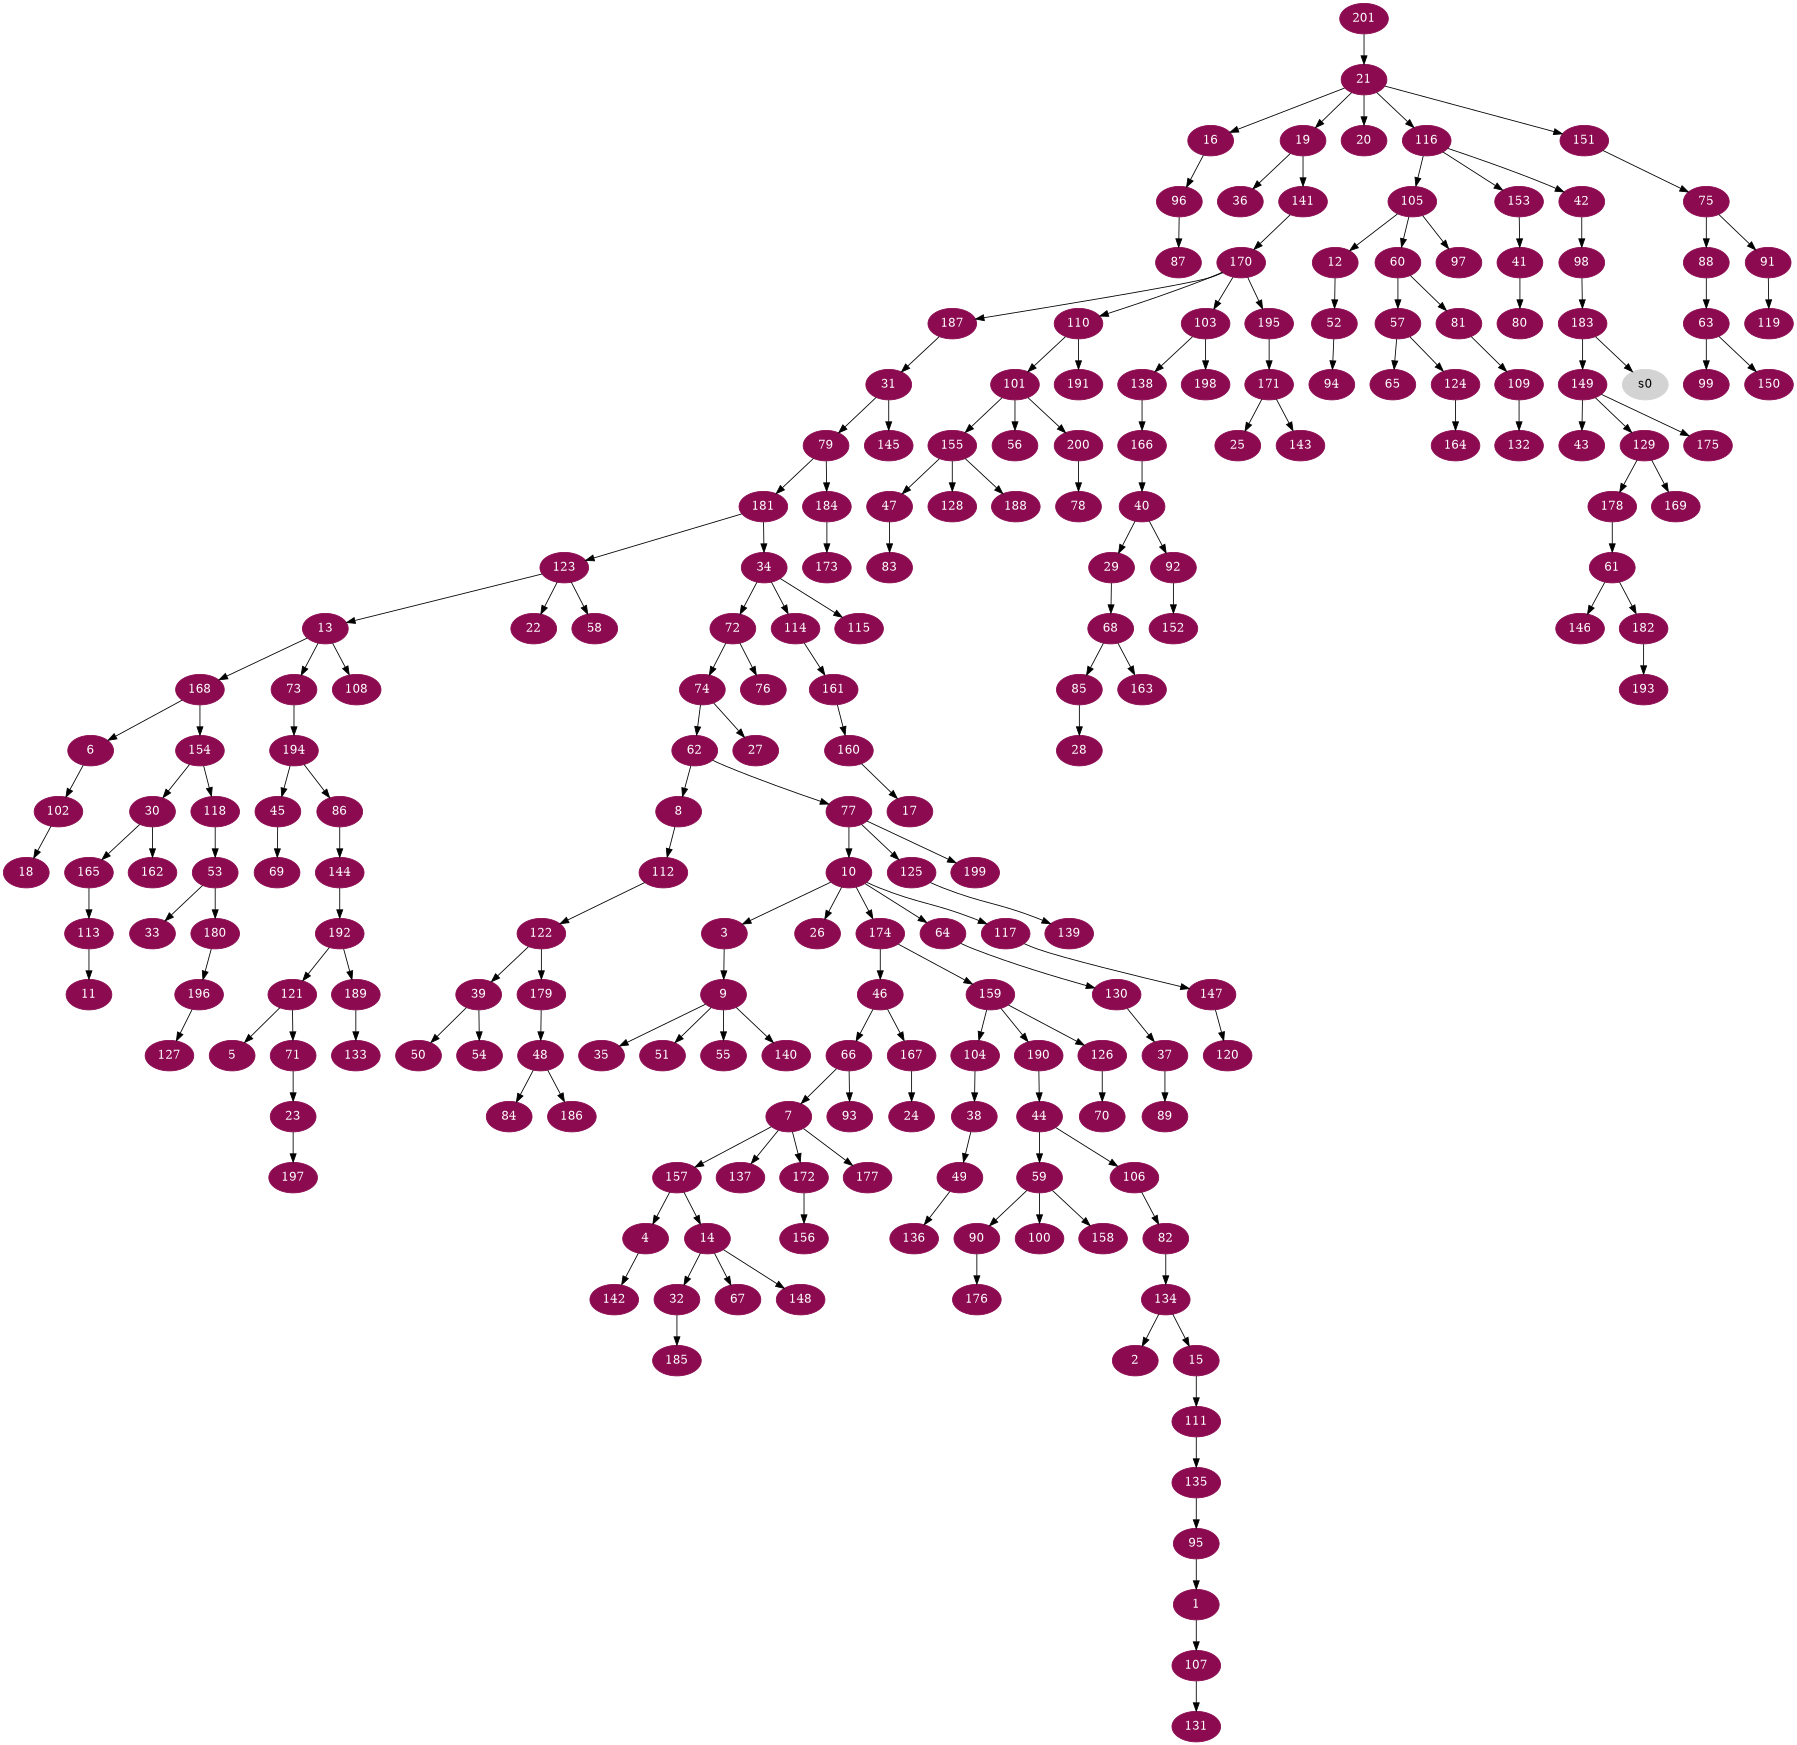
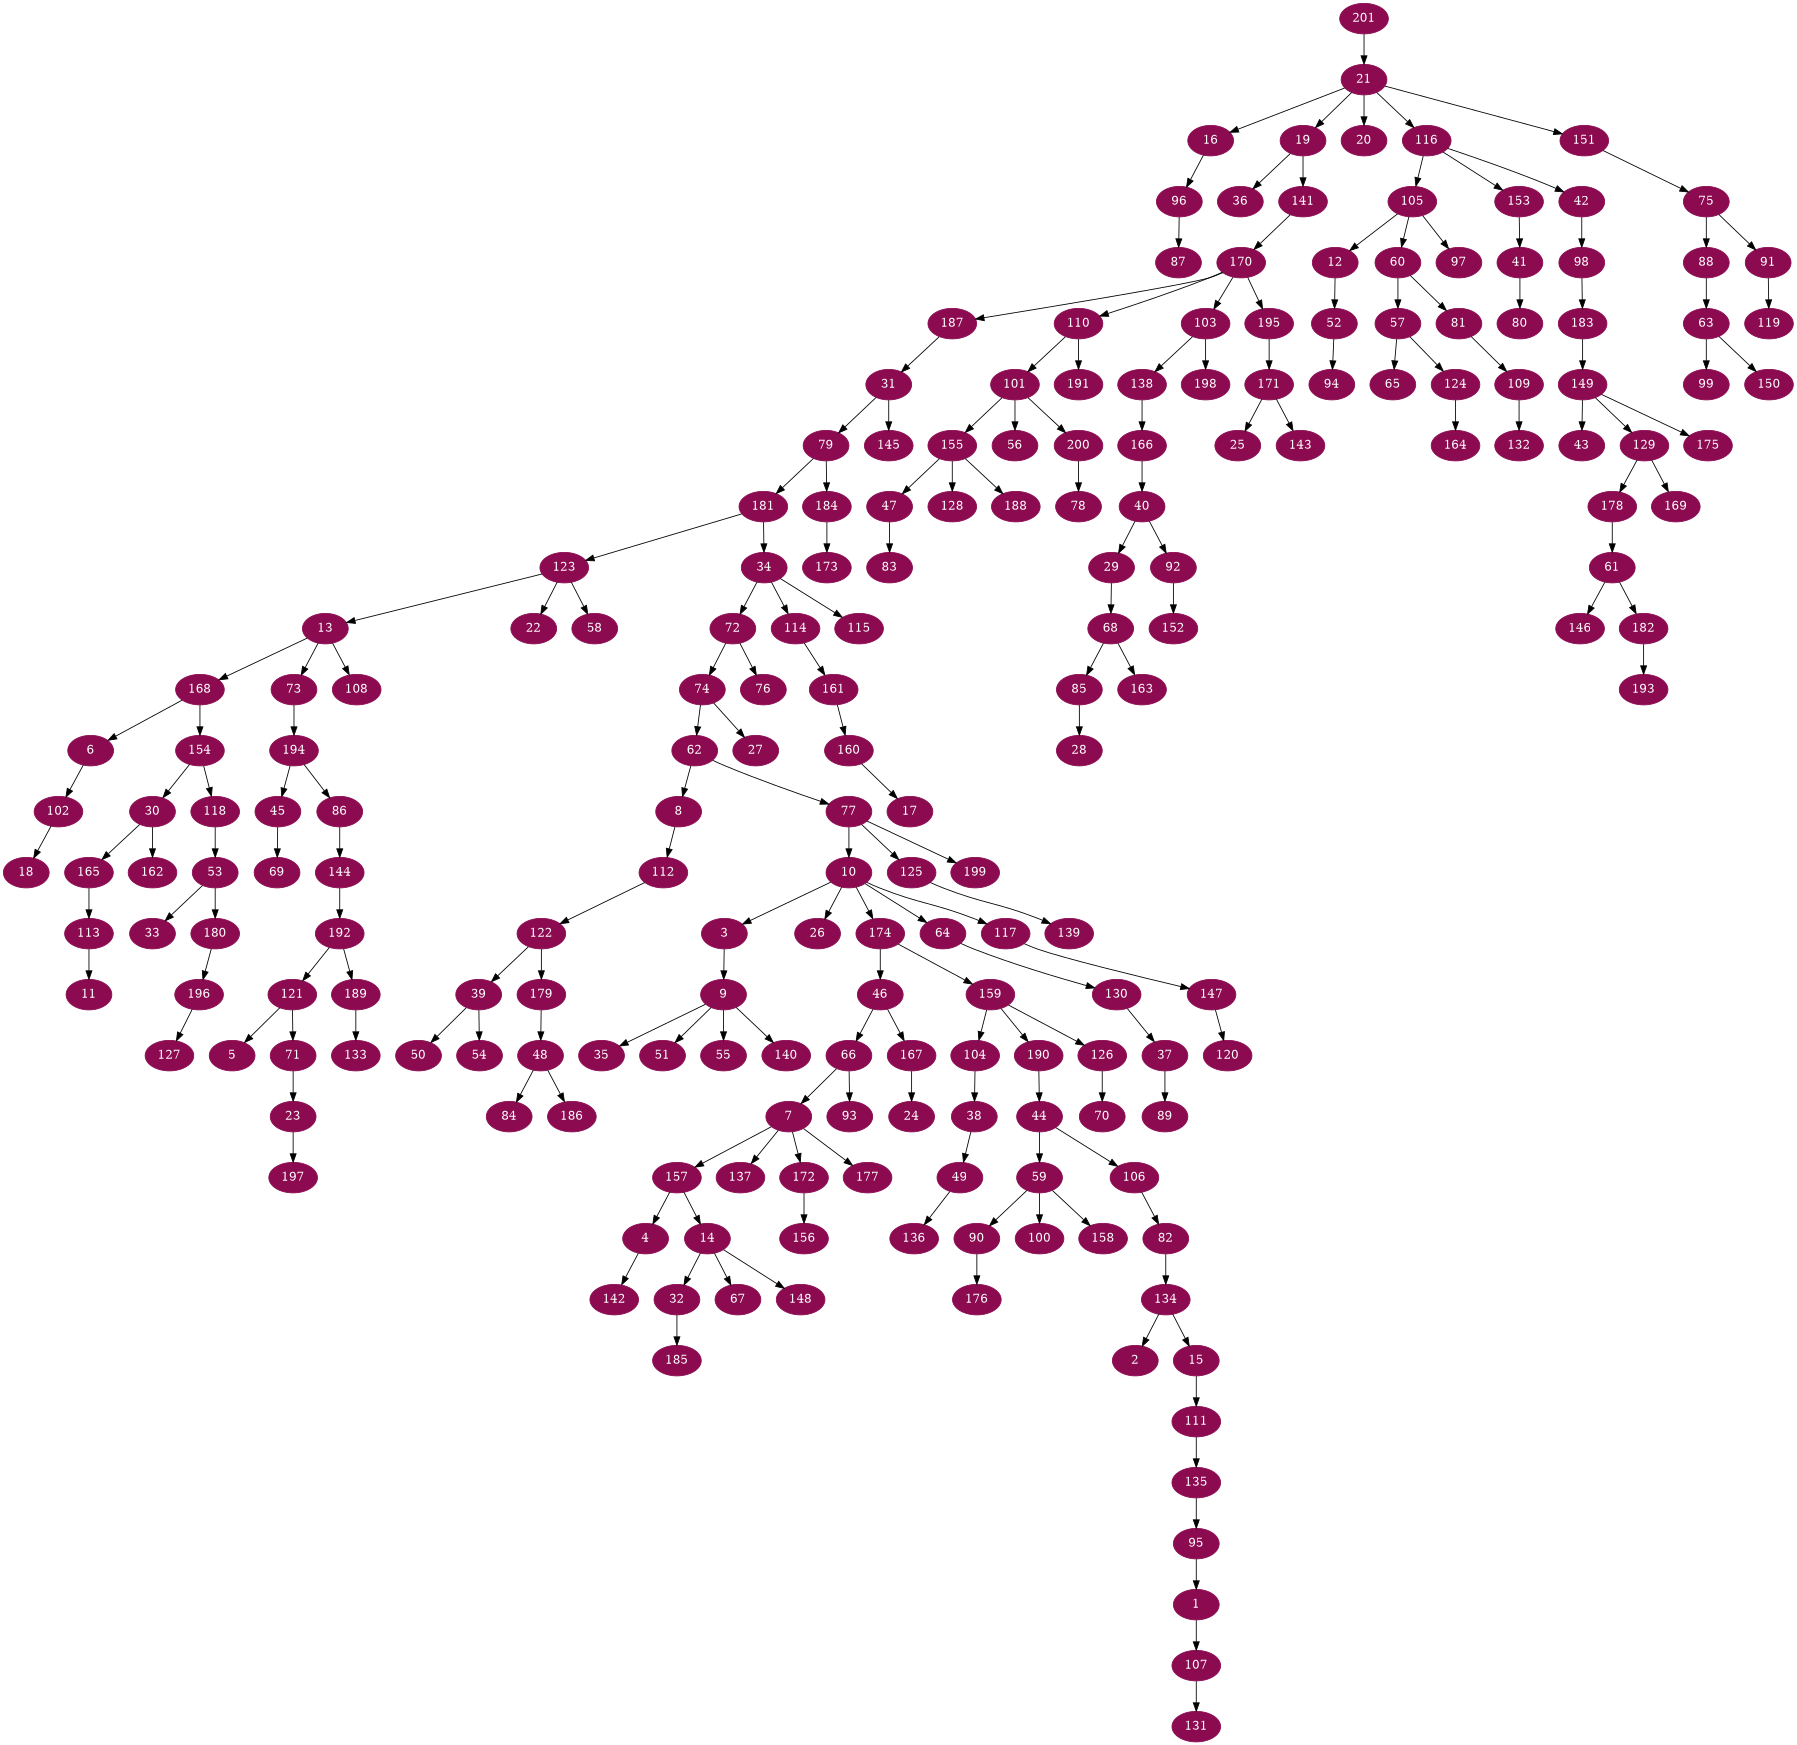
node "s0": removed
